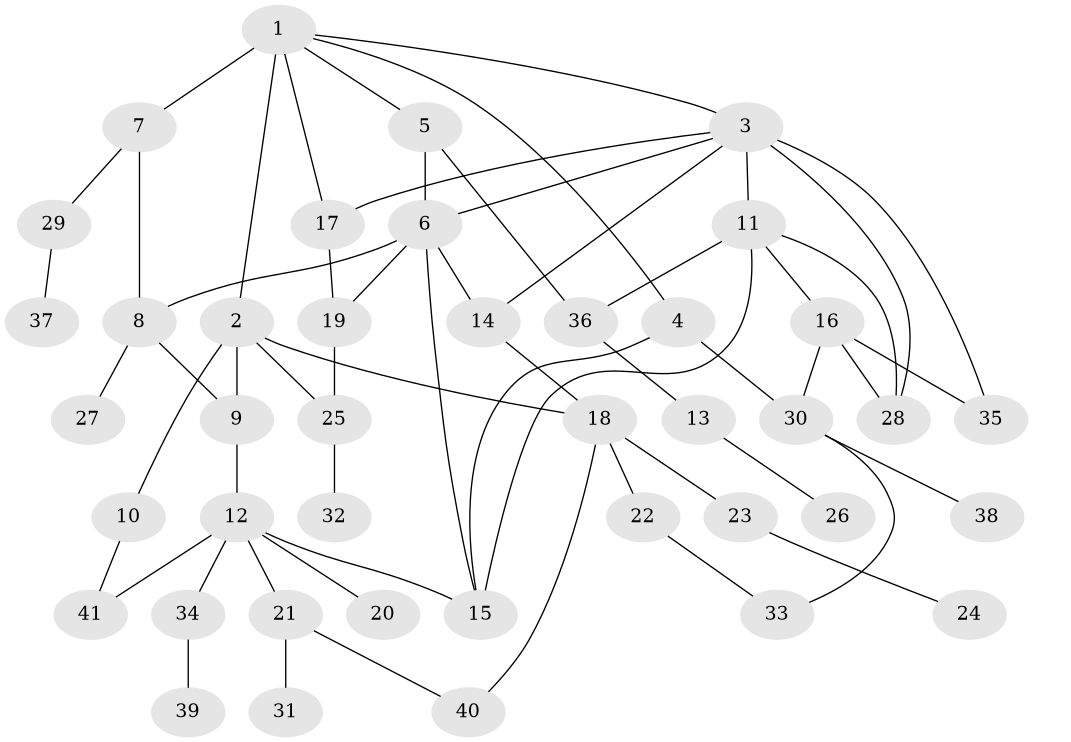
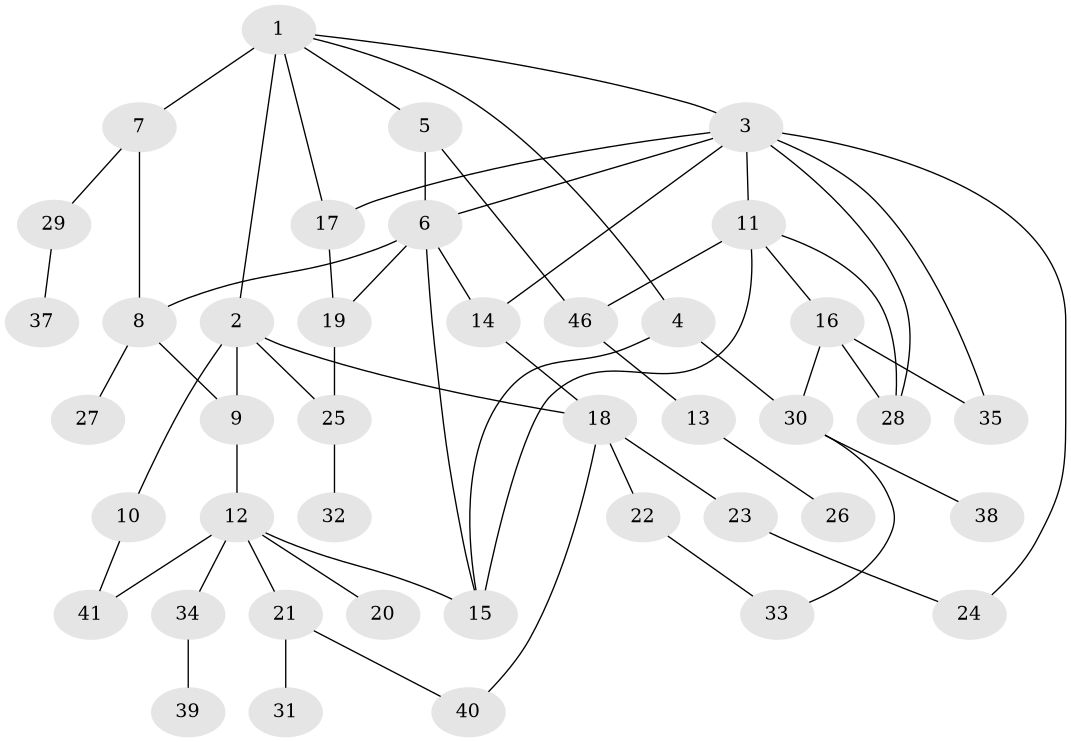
edge "3" -- "24": added
node "36": label "36" -> "46"
